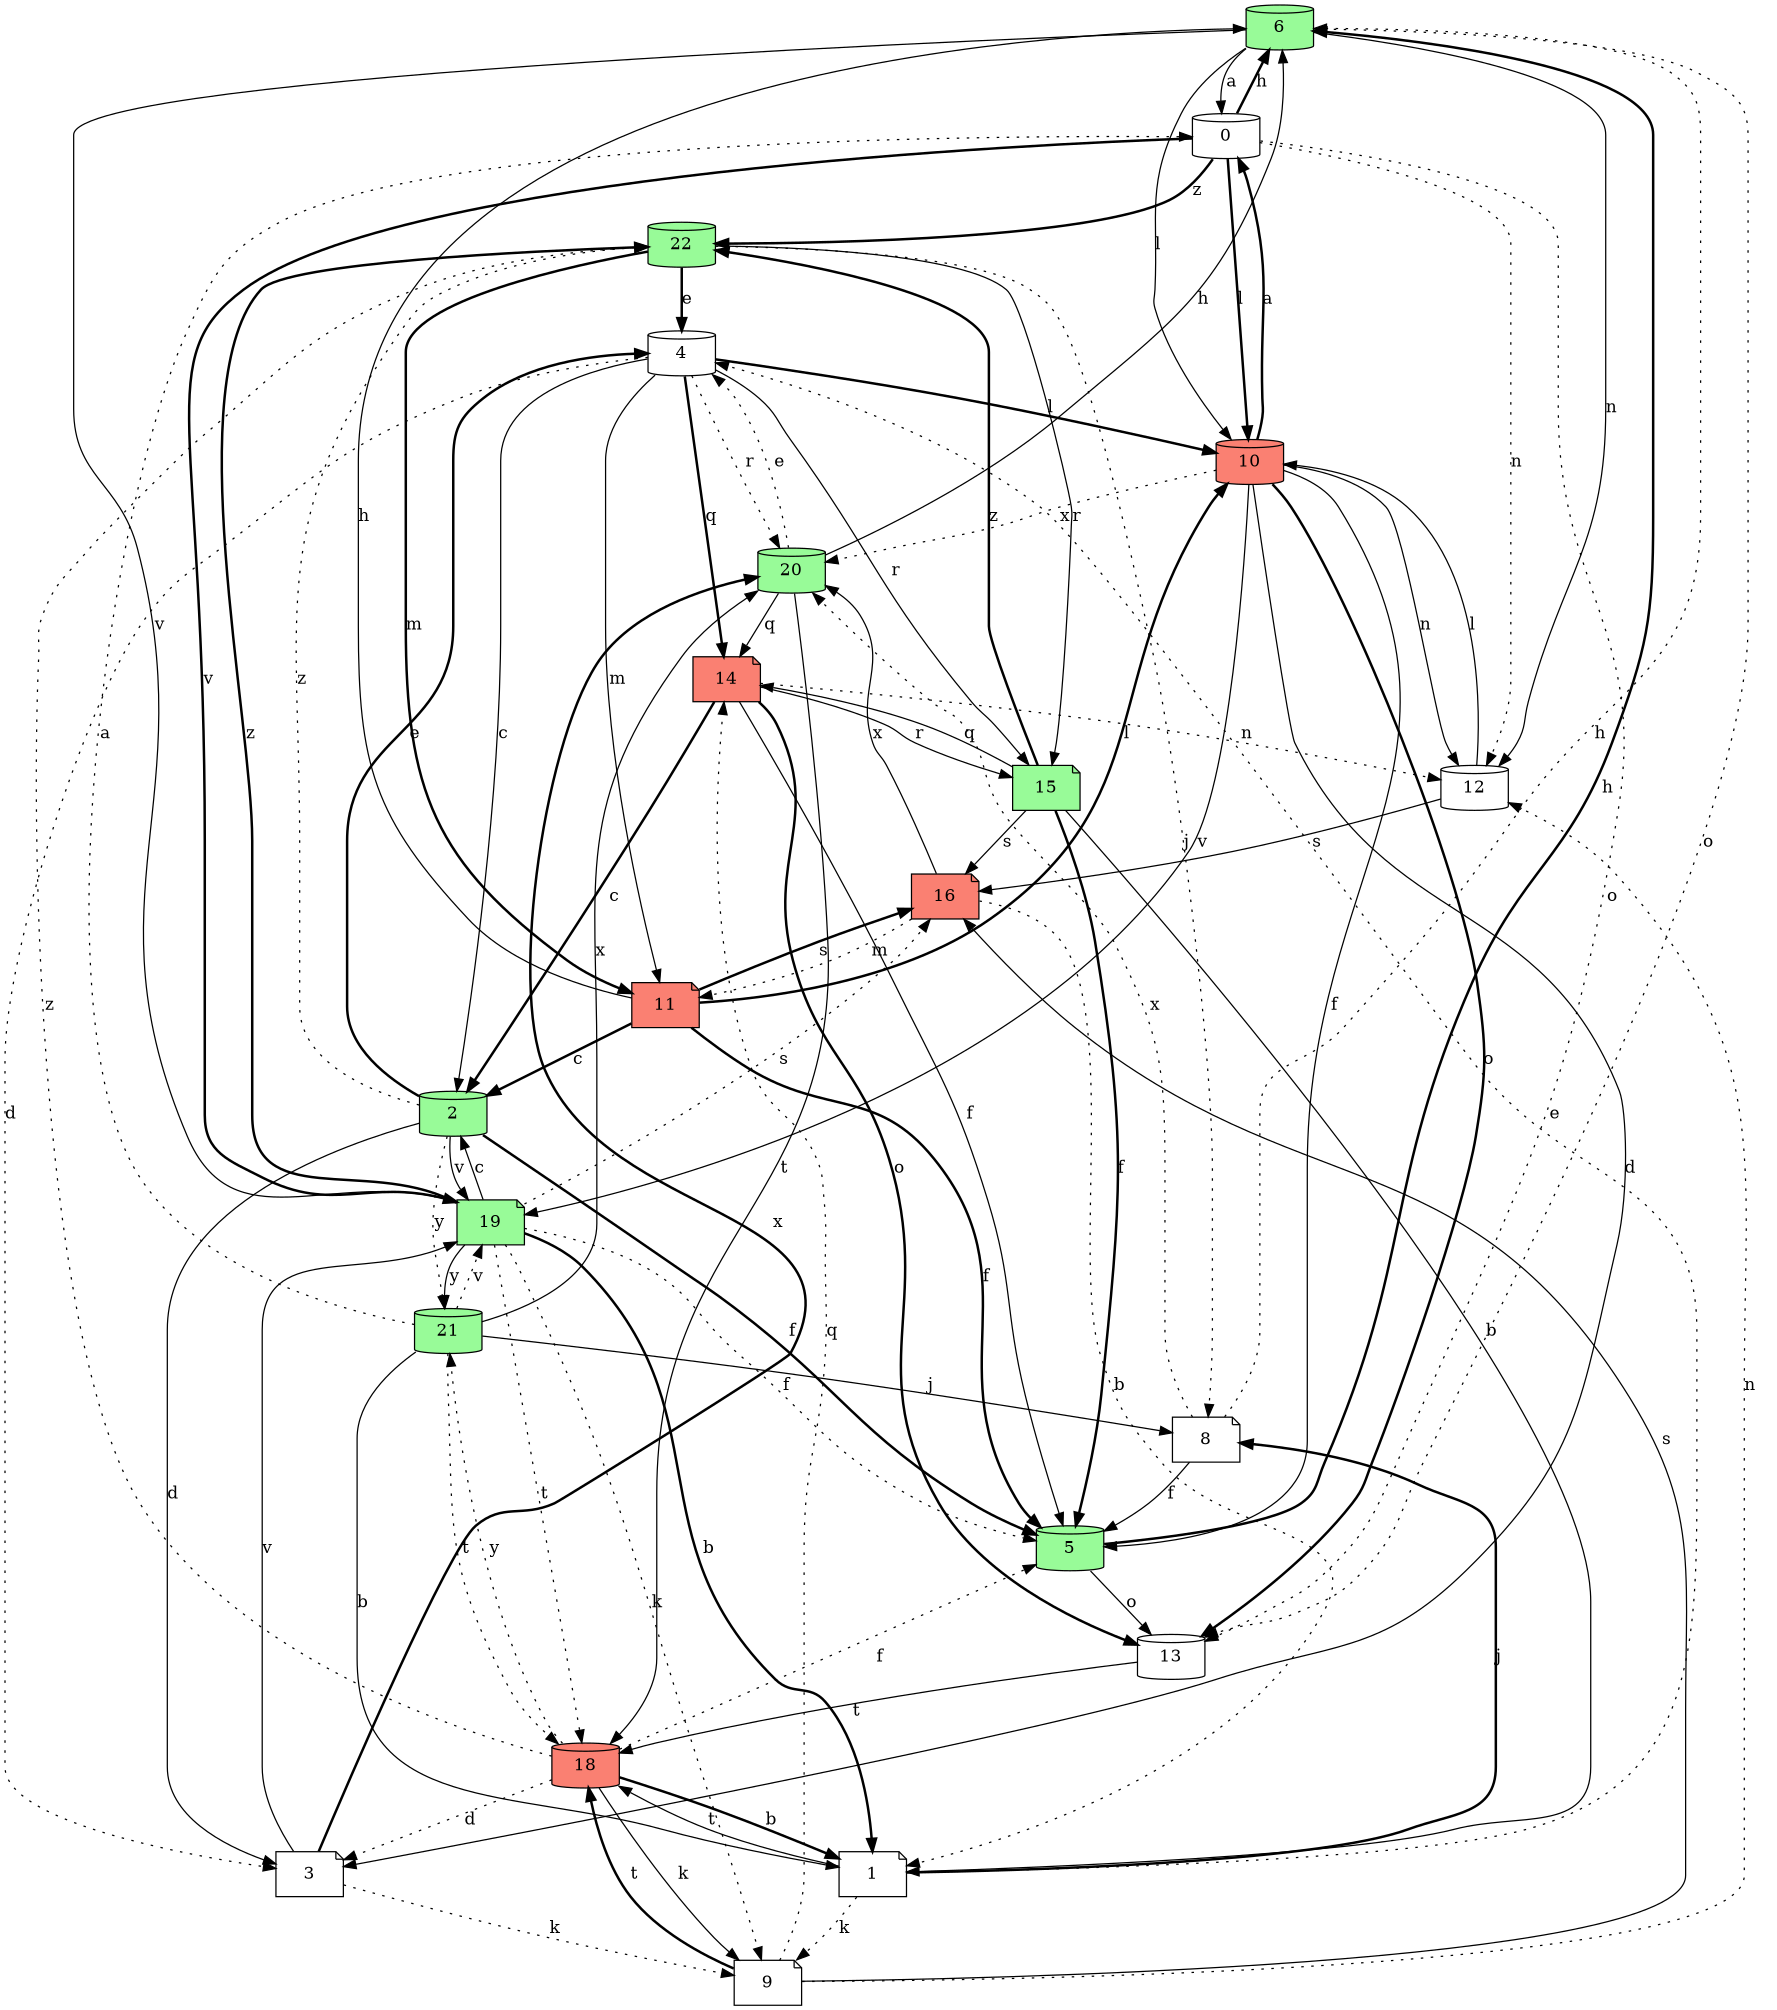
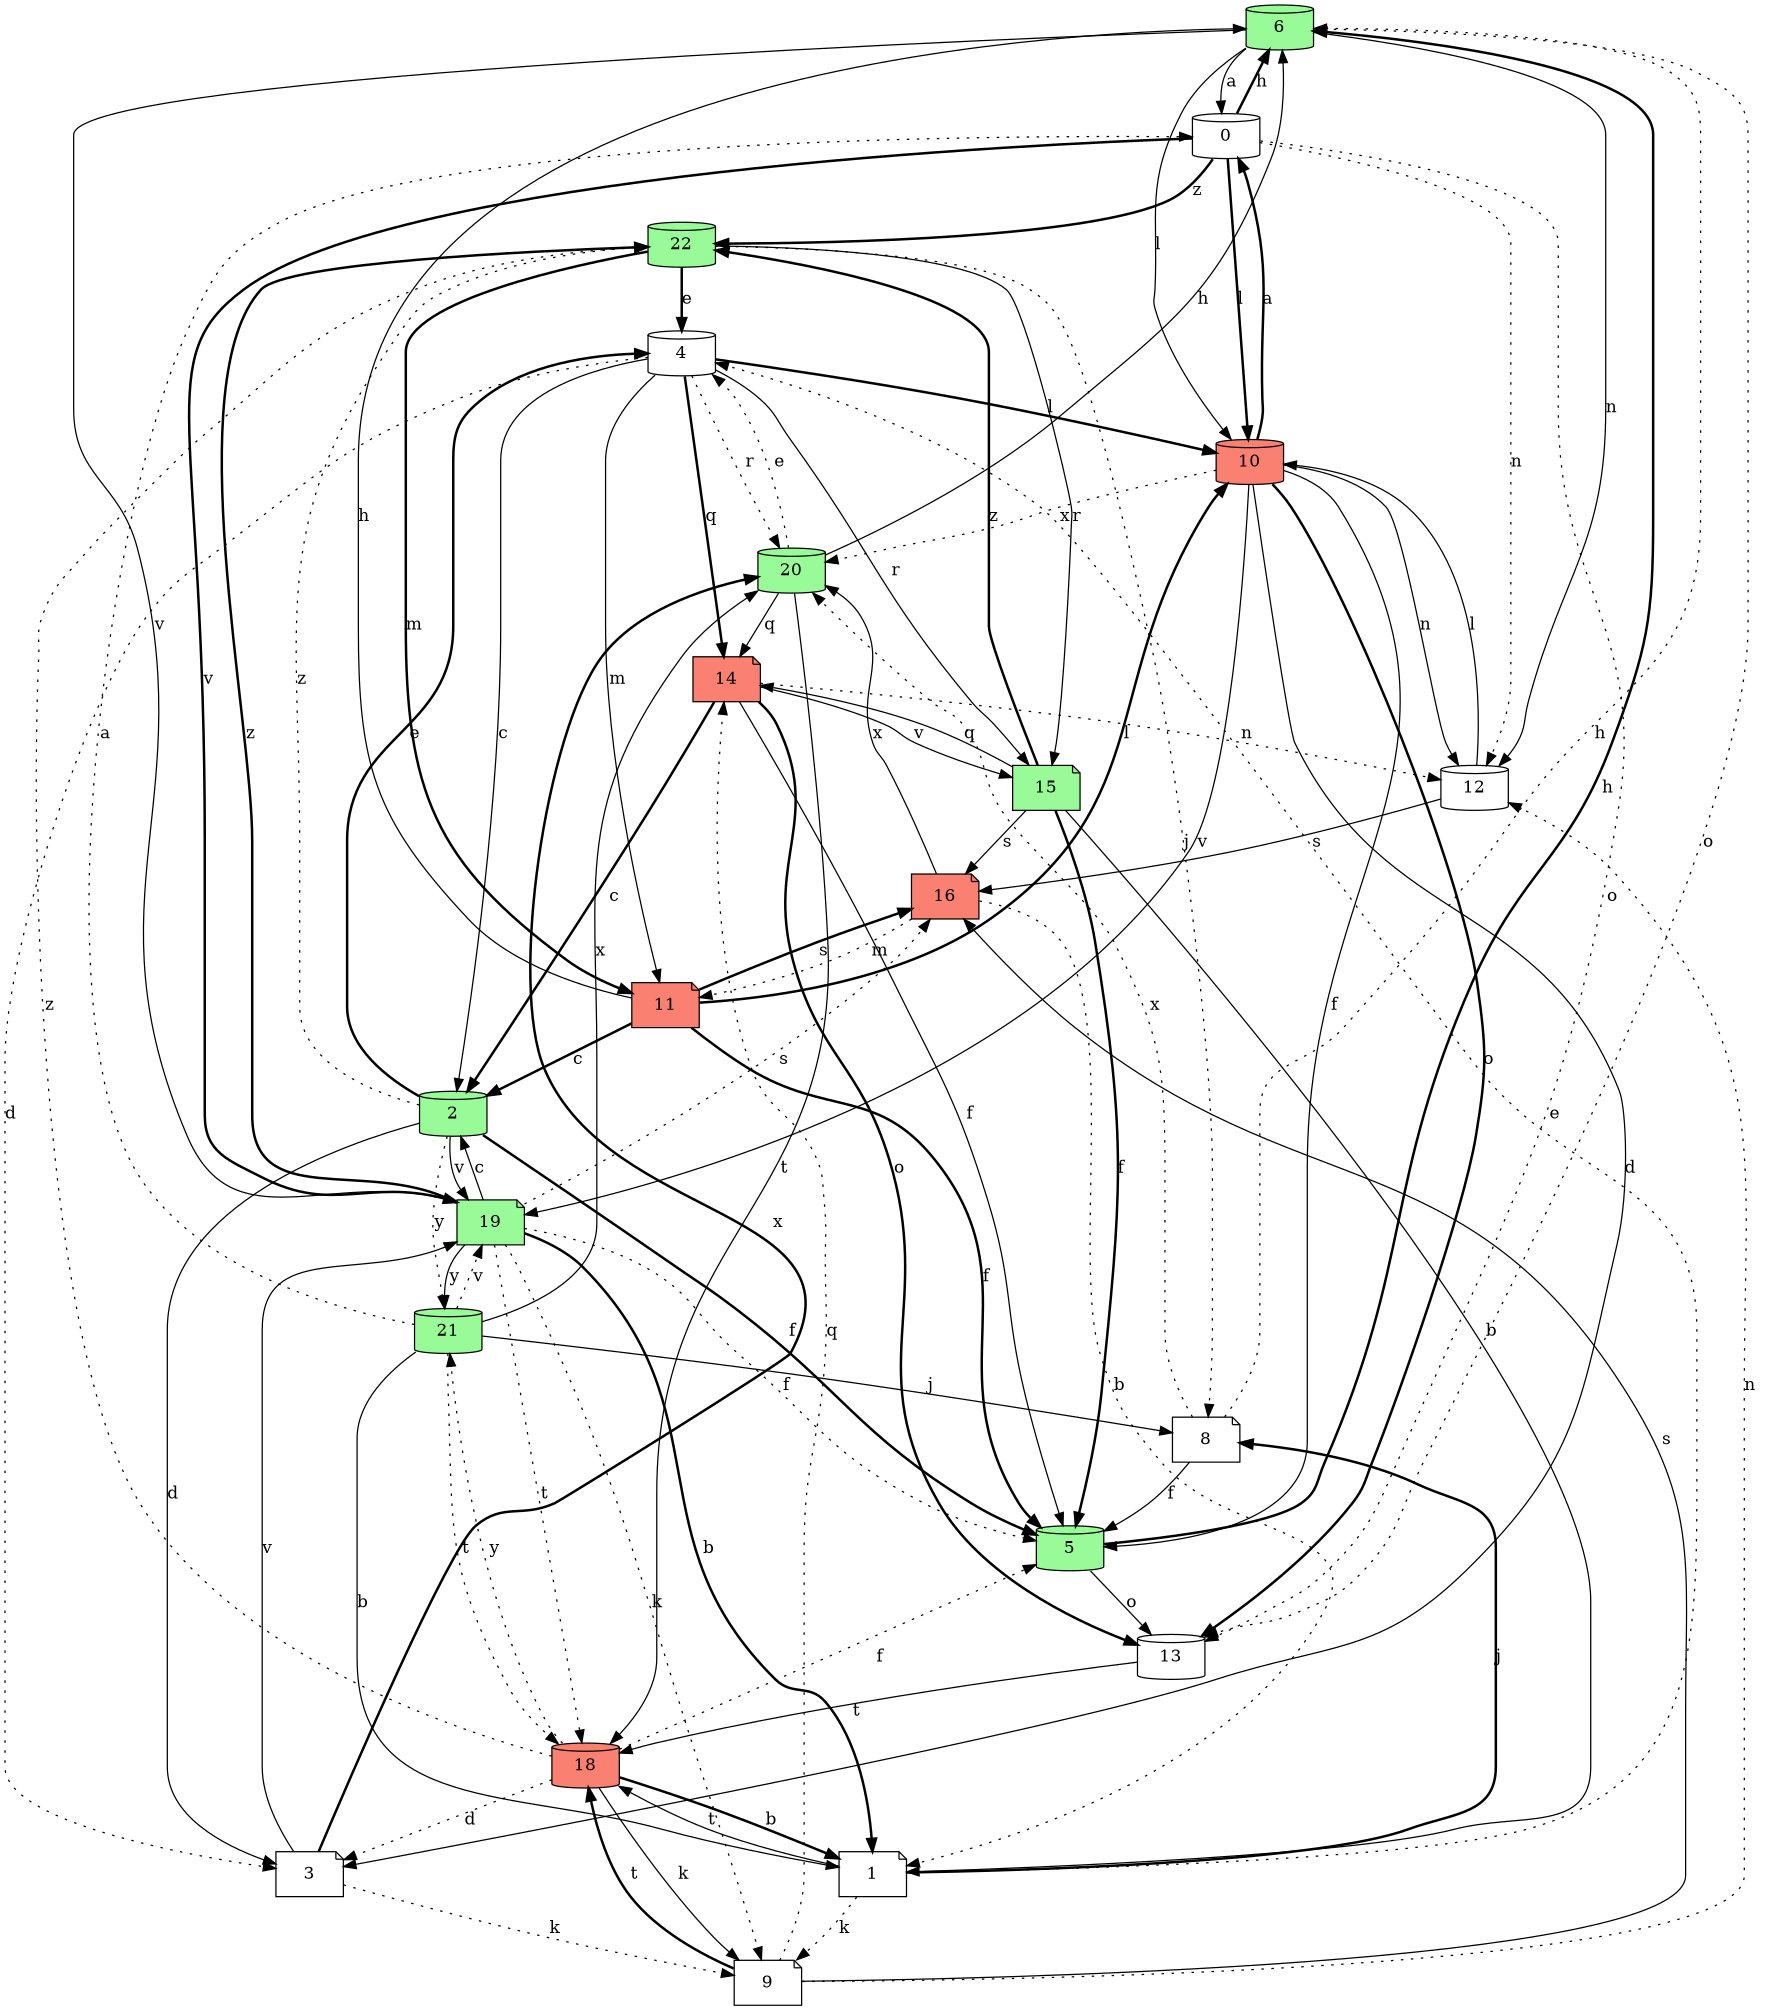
edge "14" -> "15": label "r" -> "v"
